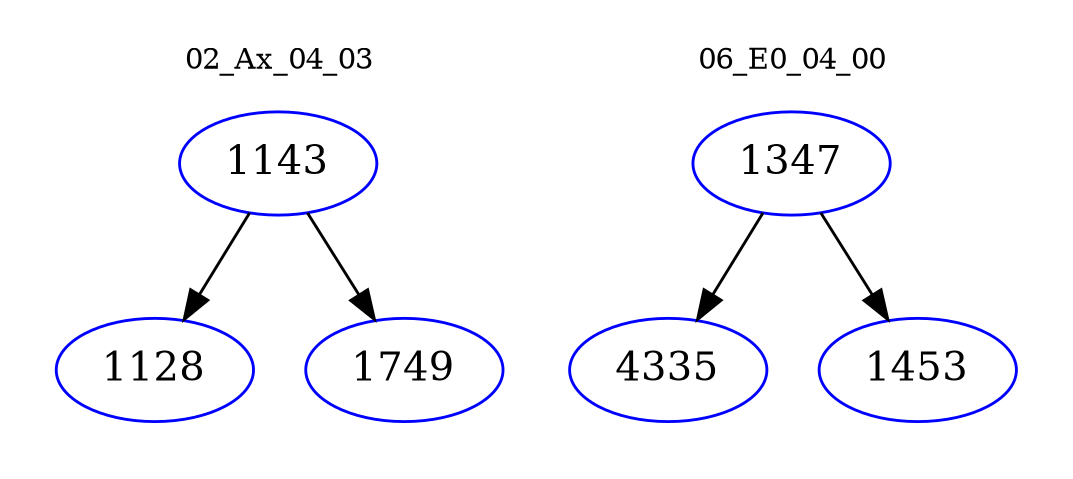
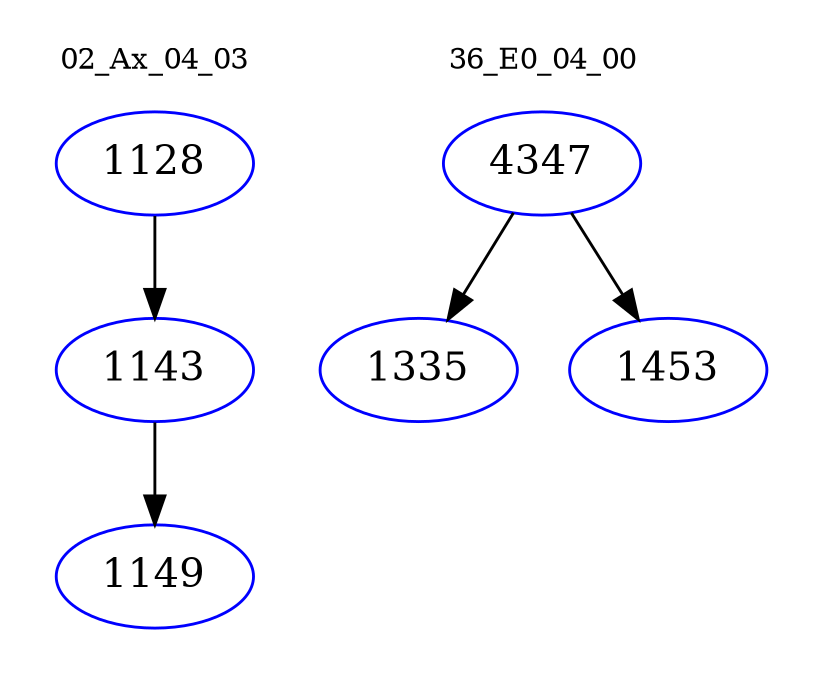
cluster "06_E0_04_00": label "06_E0_04_00" -> "36_E0_04_00"
node "1347": label "1347" -> "4347"
edge "1143" -> "1128": reversed
node "1749": label "1749" -> "1149"
node "4335": label "4335" -> "1335"
